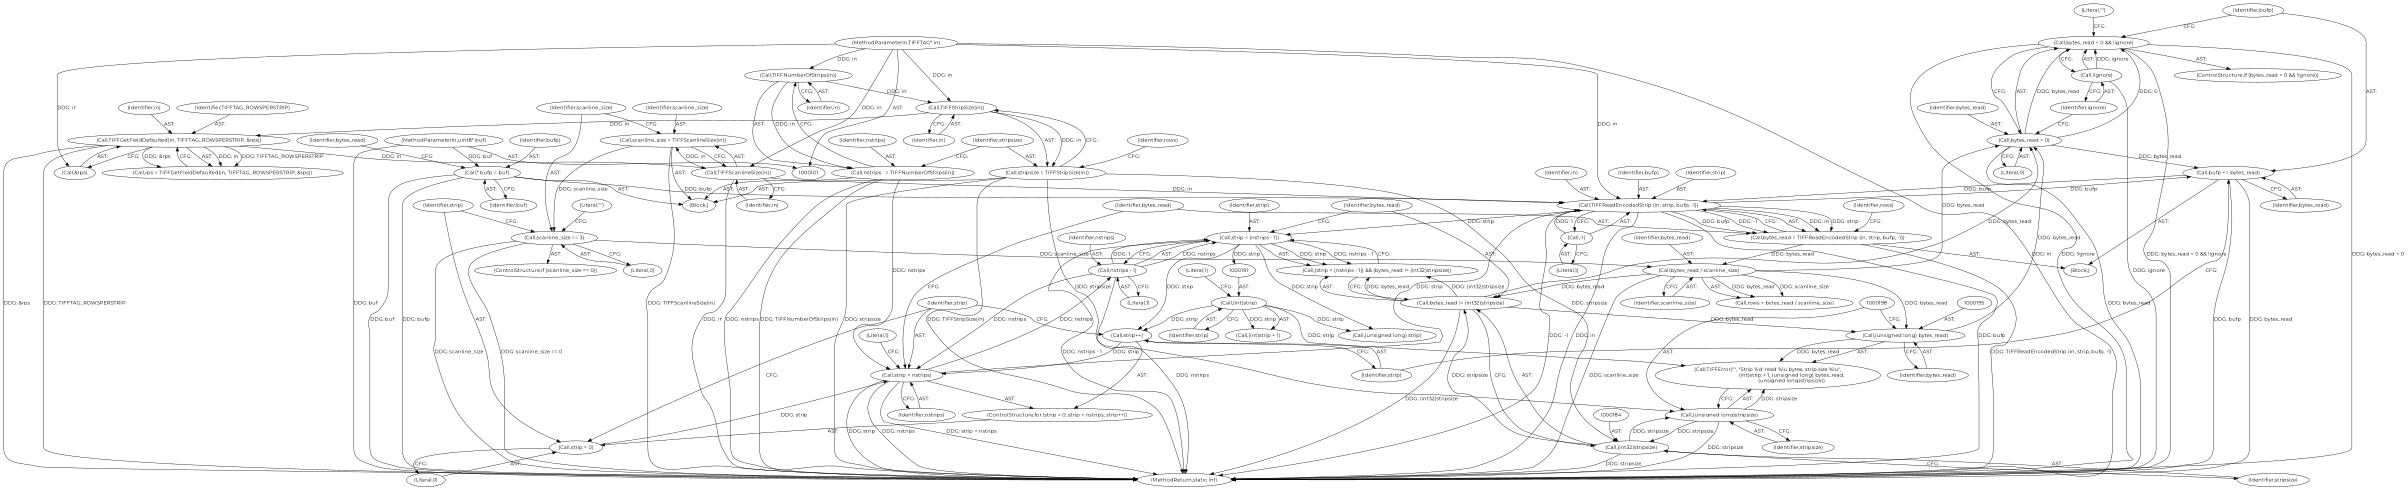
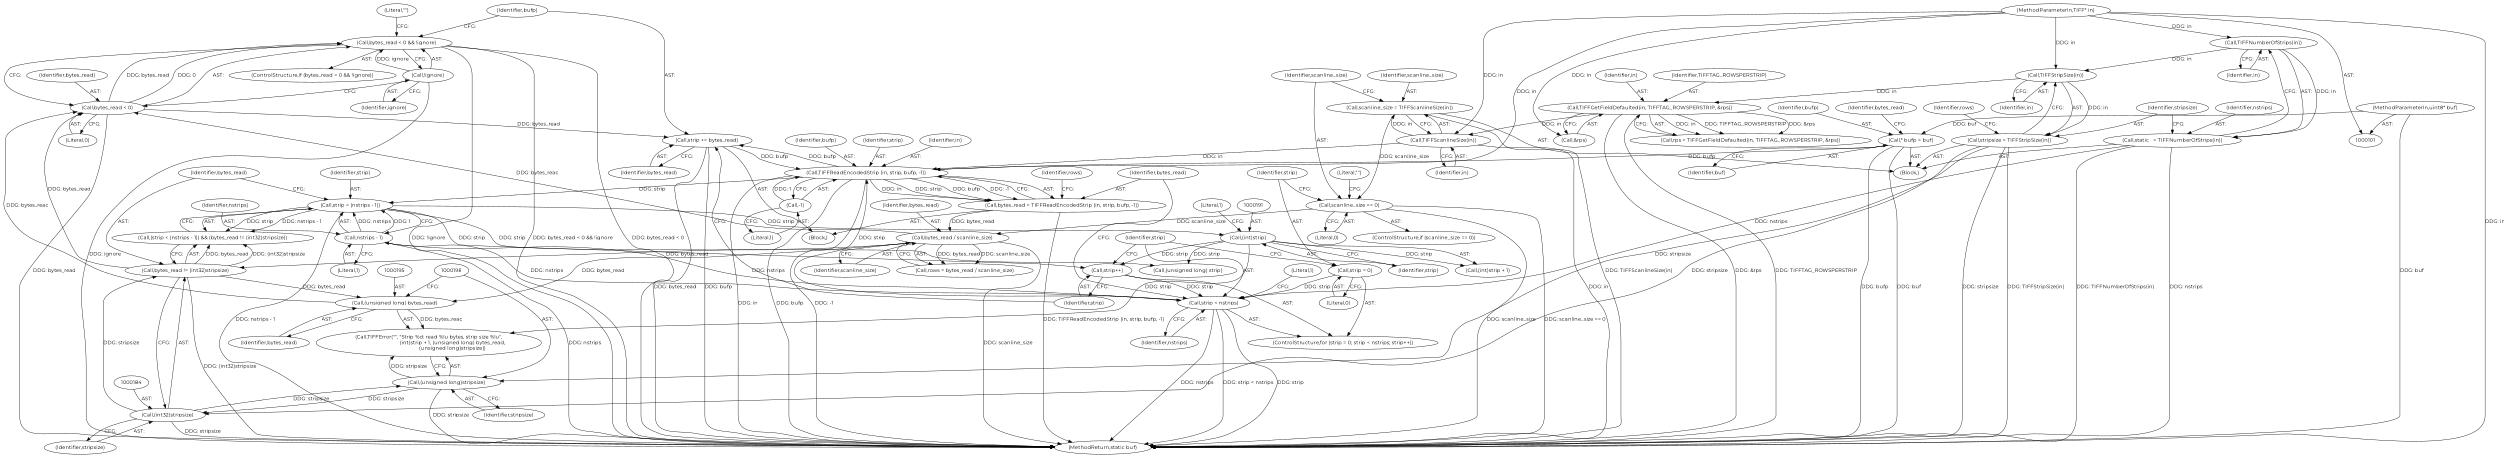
node "(MethodParameterIn,TIFFTAG* in)": label "(MethodParameterIn,TIFFTAG* in)" -> "(MethodParameterIn,TIFF* in)"
edge "(Identifier,ignore)" -> "(Call,bytes_read < 0)": now "(Call,!ignore)" -> "(Call,bytes_read < 0)"
node "(Call,nstrips   = TIFFNumberOfStrips(in))": label "(Call,nstrips   = TIFFNumberOfStrips(in))" -> "(Call,static   = TIFFNumberOfStrips(in))"
node "(Call,bufp += bytes_read)": label "(Call,bufp += bytes_read)" -> "(Call,strip += bytes_read)"
node "(Call,scanline_size == 3)": label "(Call,scanline_size == 3)" -> "(Call,scanline_size == 0)"
edge "(Call,strip < (nstrips - 1))" -> "1000191": now "(Call,strip < (nstrips - 1))" -> "(Call,(int)strip)"
edge "(Call,rows = bytes_read / scanline_size)" -> "(Call,bytes_read / scanline_size)": added, label "CFG:"
edge "(ControlStructure,for (strip = 0; strip < nstrips; strip++))" -> "(Call,strip = 0)": reversed
node "(MethodReturn,static int)": label "(MethodReturn,static int)" -> "(MethodReturn,static buf)"
